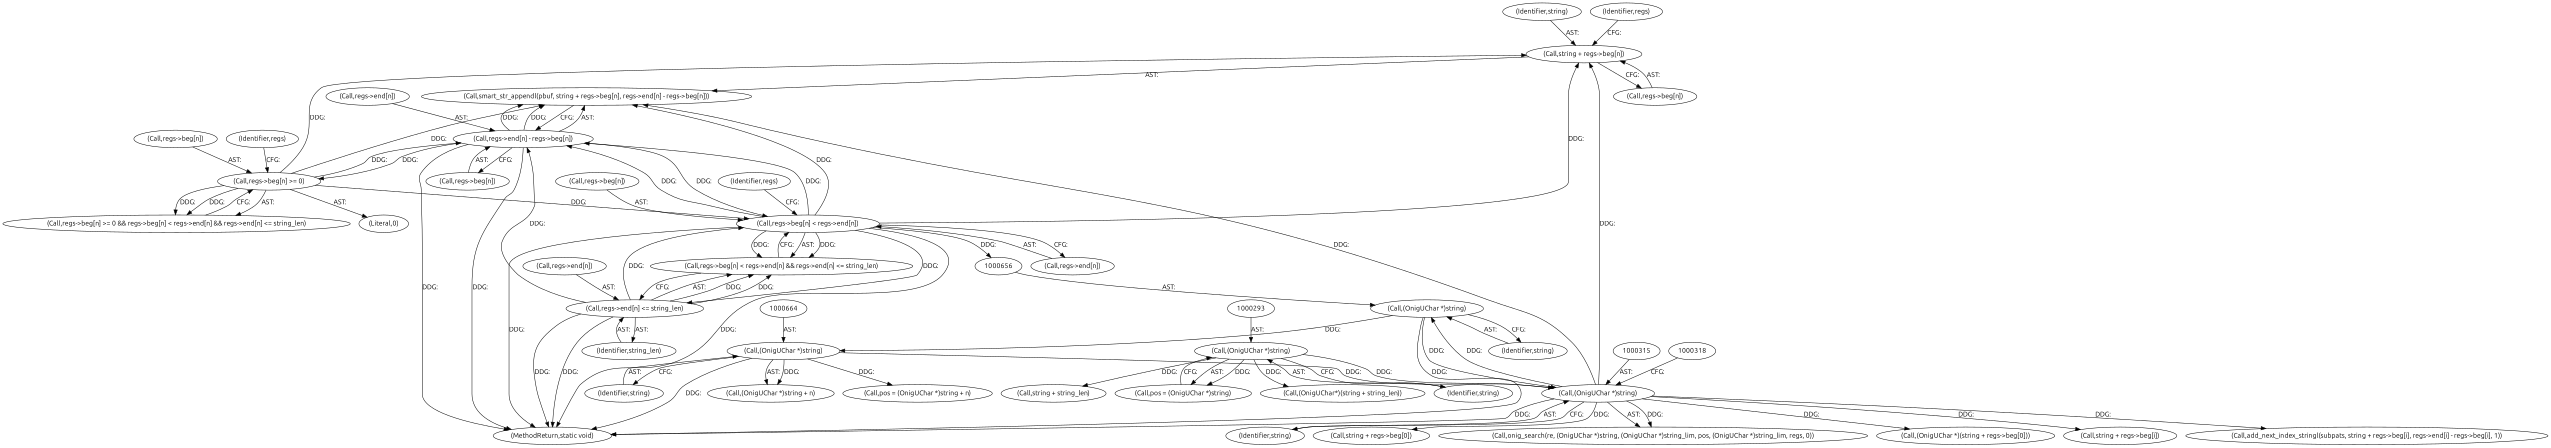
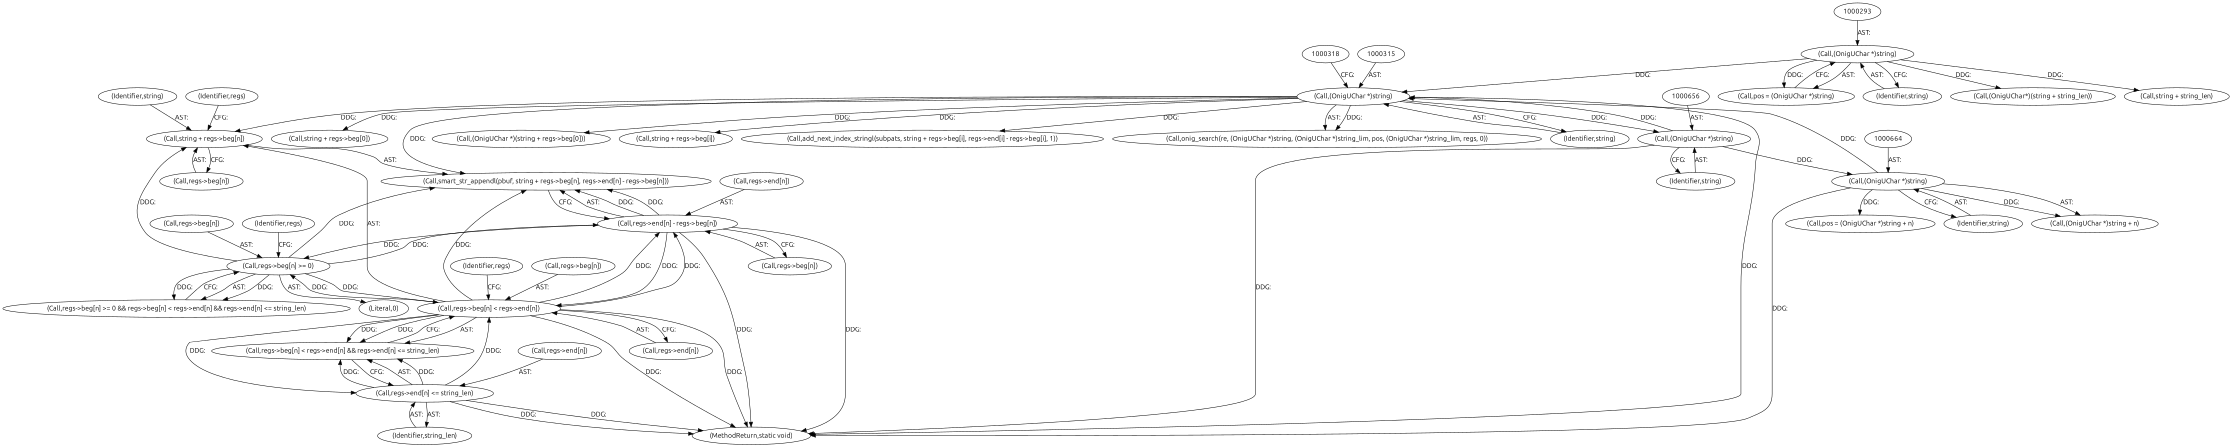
edge "(Call,regs->beg[n] < regs->end[n])" -> "(Call,string + regs->beg[n])": label "DDG: " -> "AST: "
edge "(Call,regs->beg[n] < regs->end[n])" -> "1000656": now "(Call,regs->beg[n] < regs->end[n])" -> "(Call,regs->beg[n] >= 0)"
edge "(Call,regs->end[n] <= string_len)" -> "(Call,regs->end[n] - regs->beg[n])": removed, label "DDG:"
